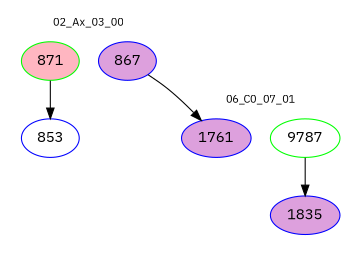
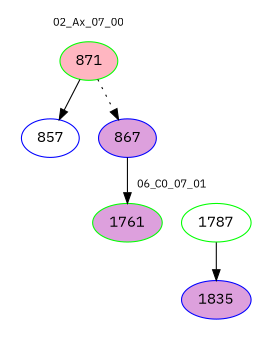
cluster "02_Ax_03_00": label "02_Ax_03_00" -> "02_Ax_07_00"
edge "871" -> "867": added
node "853": label "853" -> "857"
node "1761": color blue -> green
node "9787": label "9787" -> "1787"
